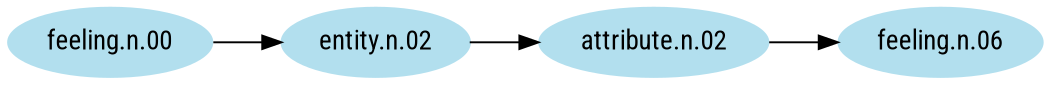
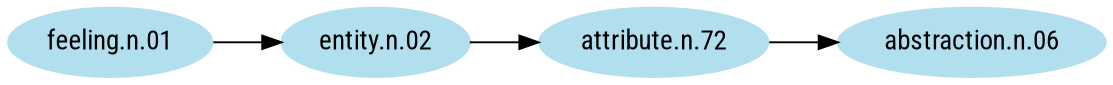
node "feeling.n.00": label "feeling.n.00" -> "feeling.n.01"
node "attribute.n.02": label "attribute.n.02" -> "attribute.n.72"
node "feeling.n.06": label "feeling.n.06" -> "abstraction.n.06"
